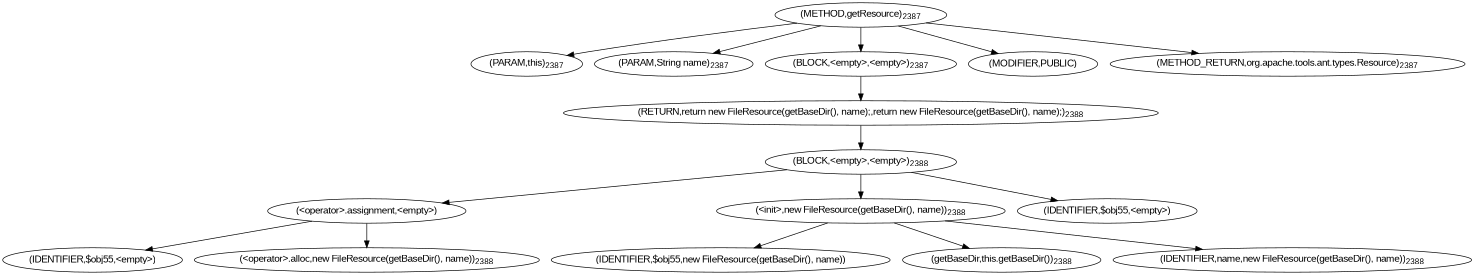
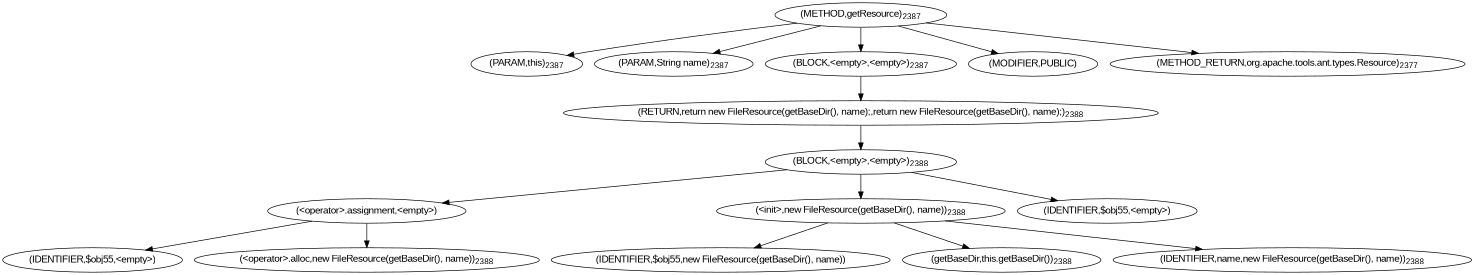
node "(METHOD_RETURN,org.apache.tools.ant.types.Resource)": text "2387" -> "2377"
